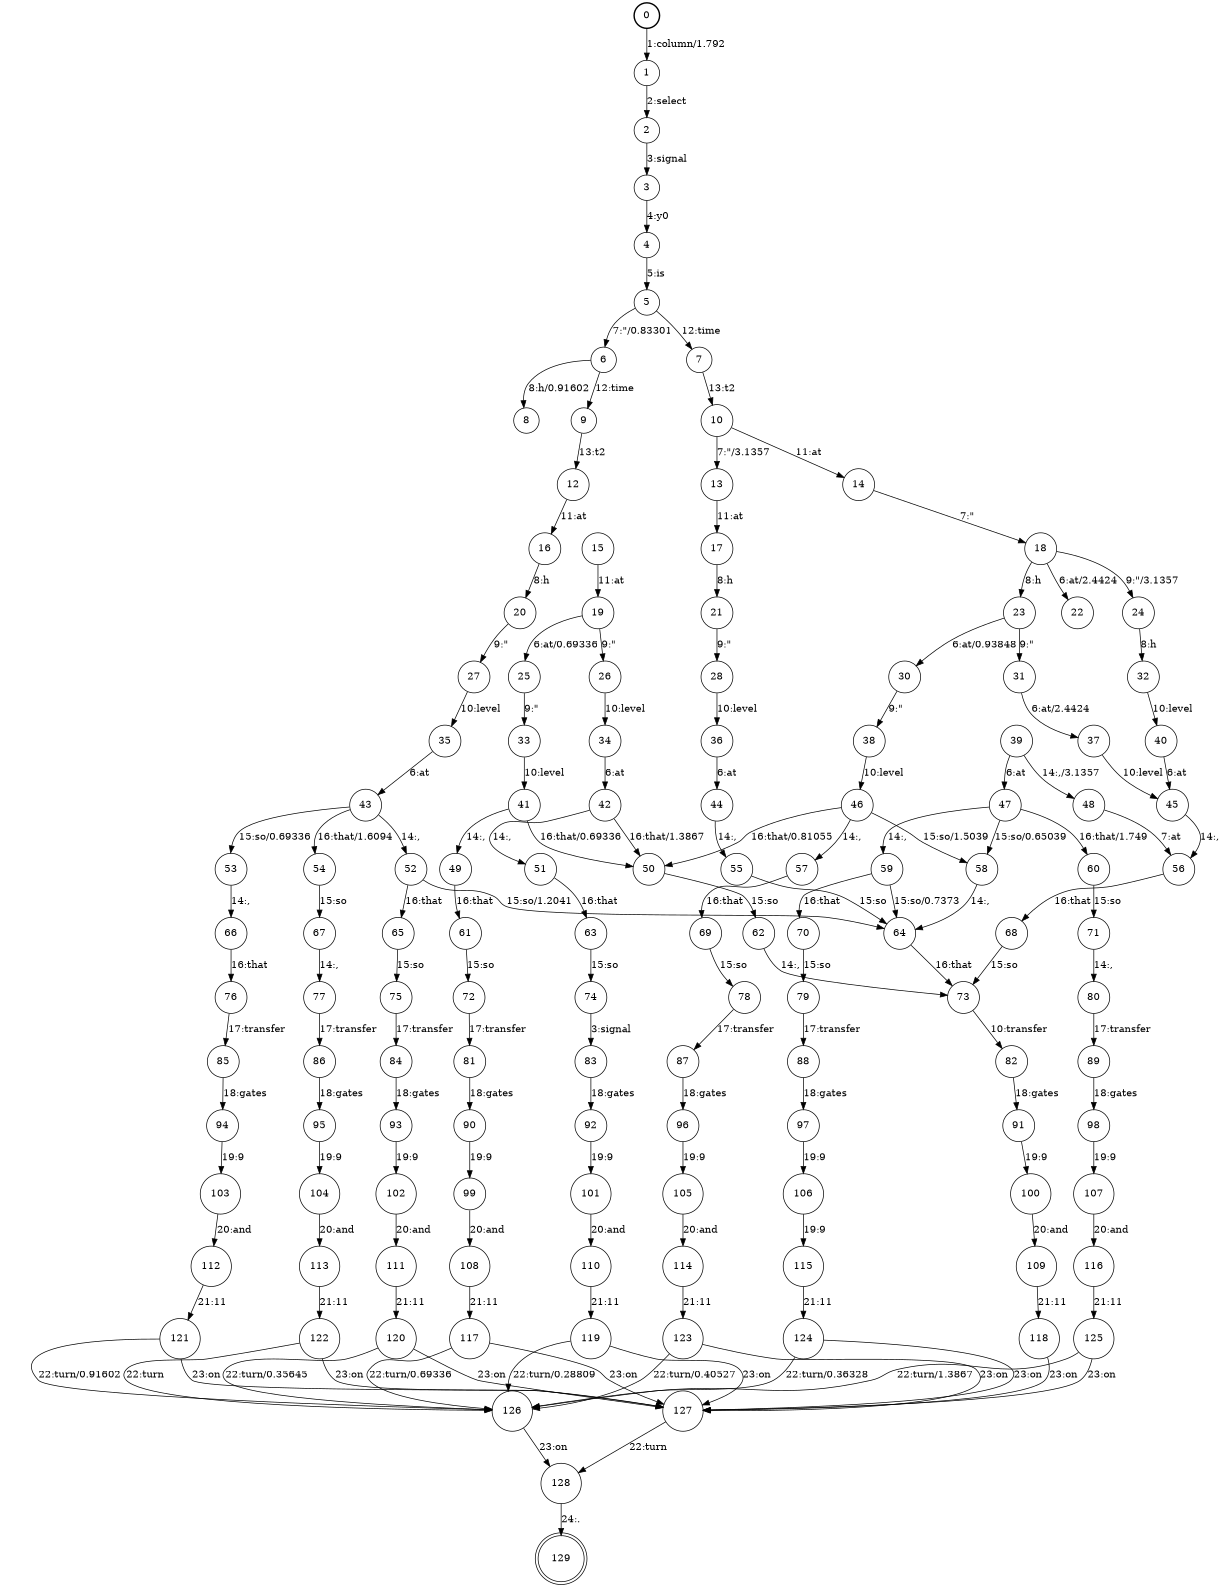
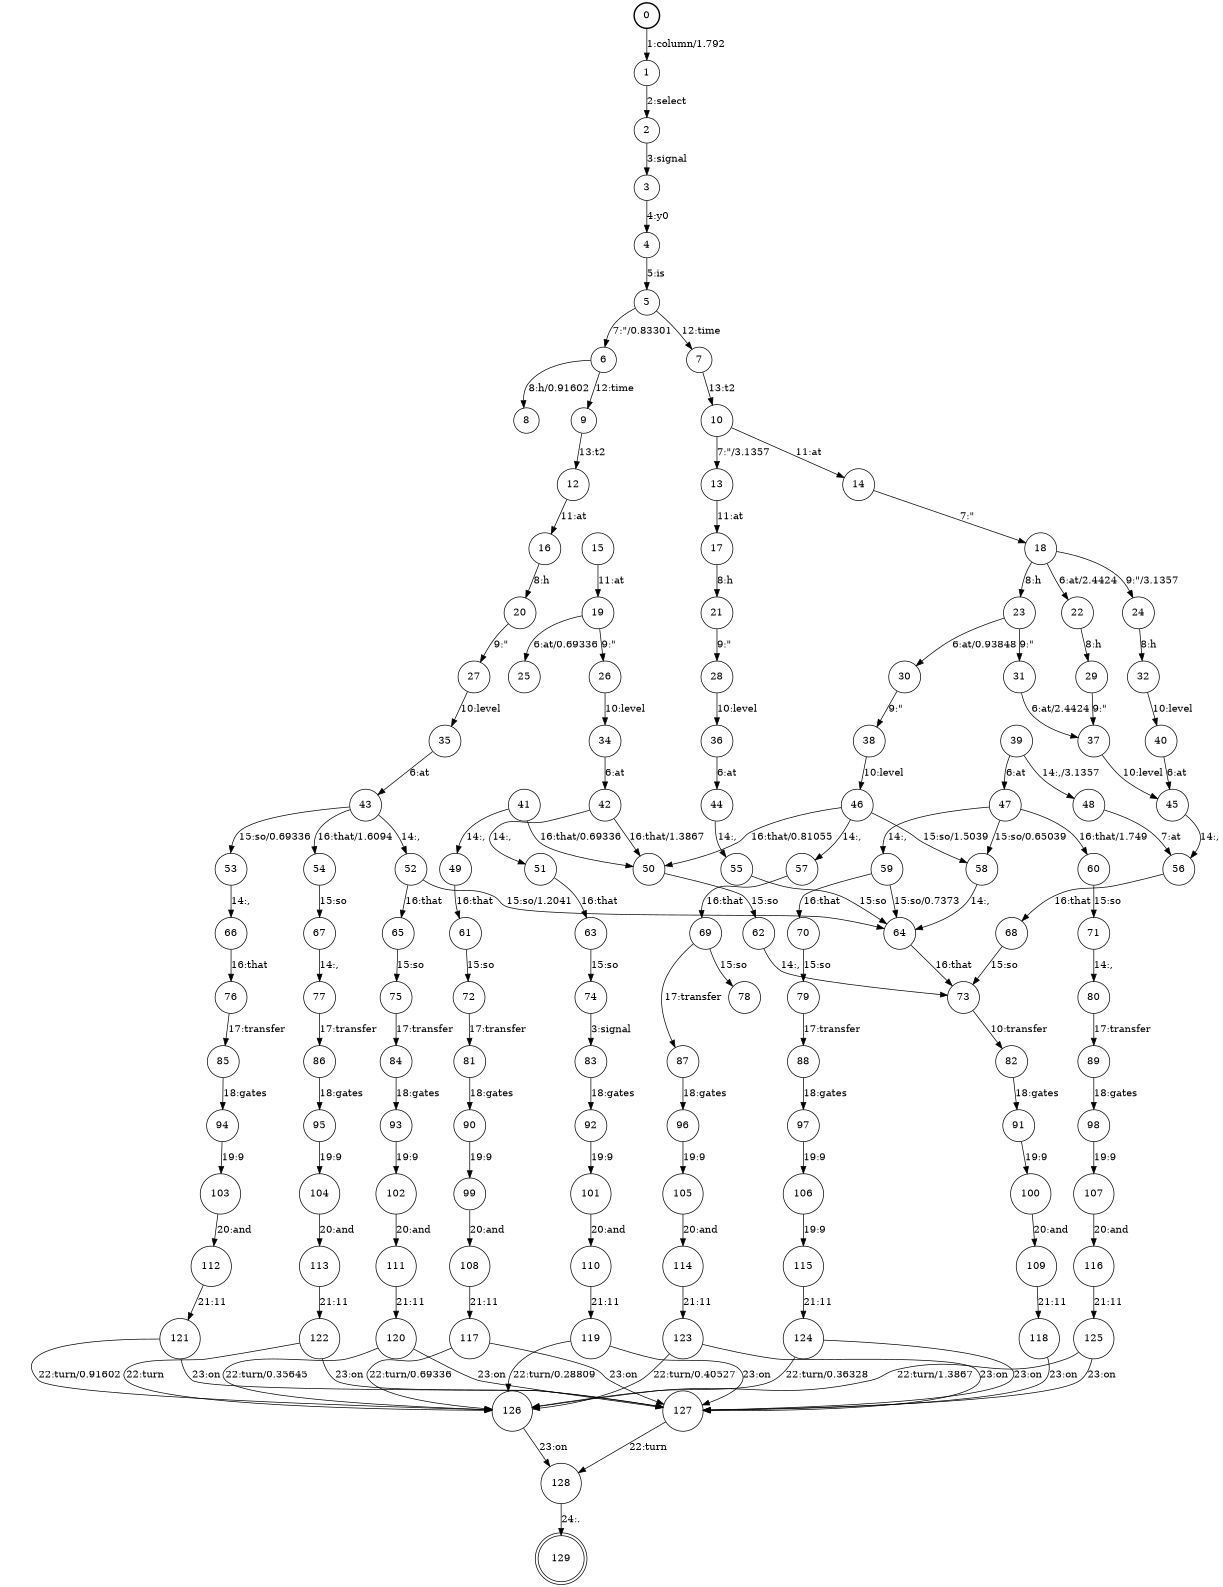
node "29": added
node "33": removed
edge "78" -> "87": now "69" -> "87"
